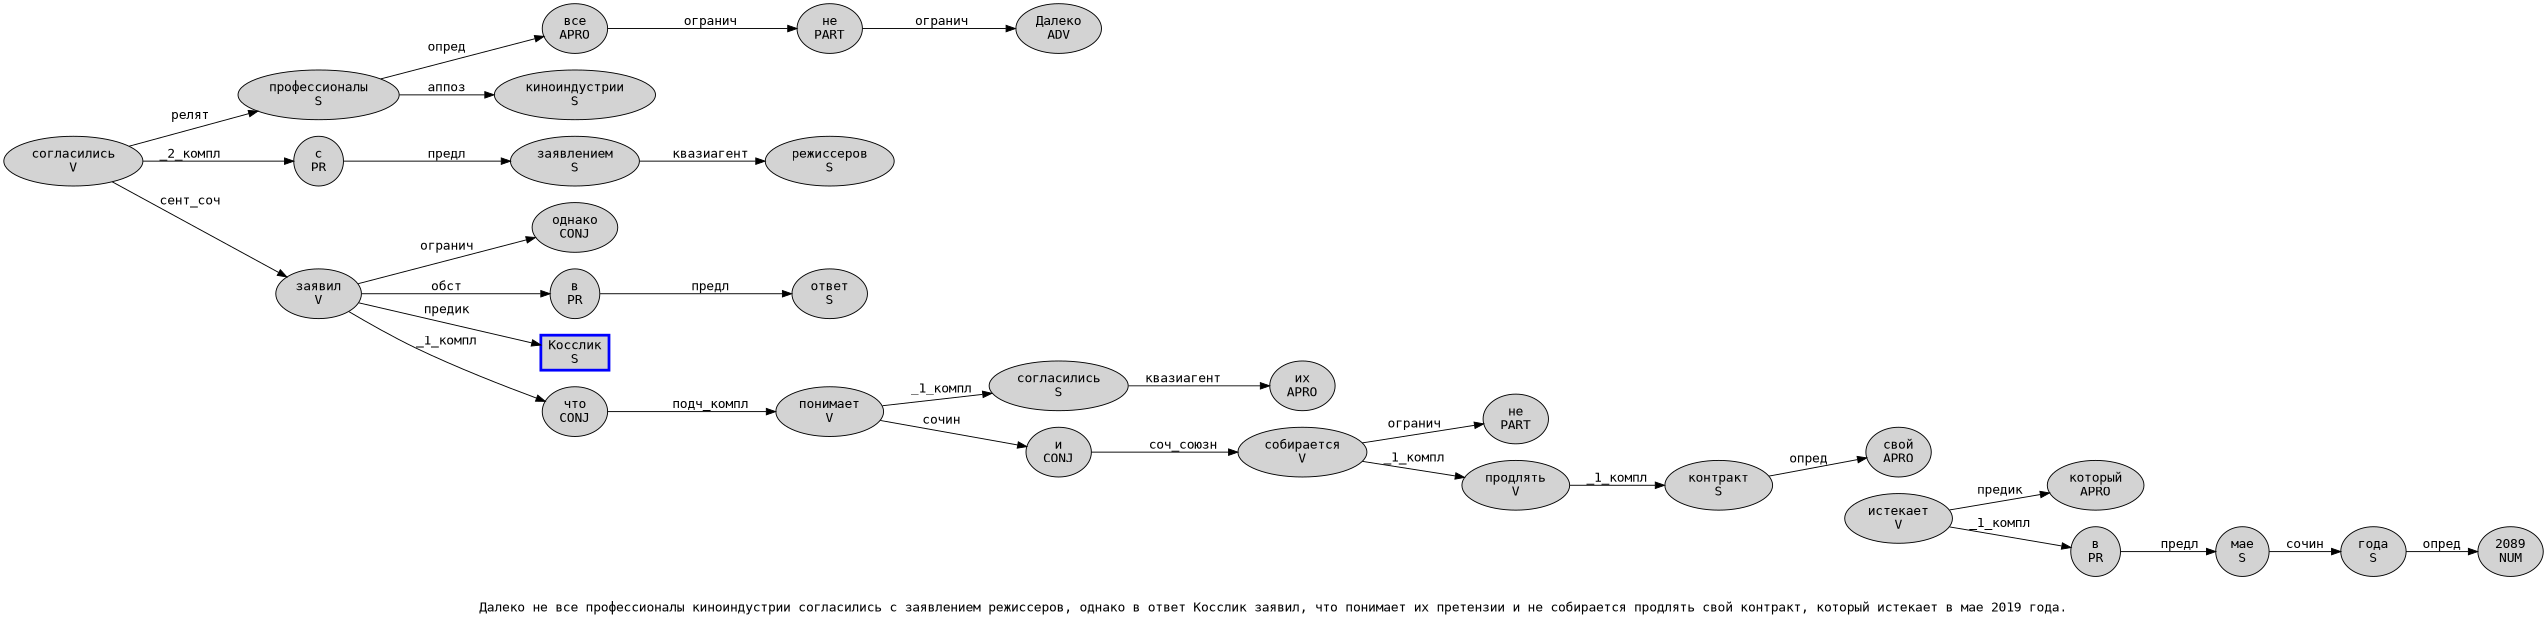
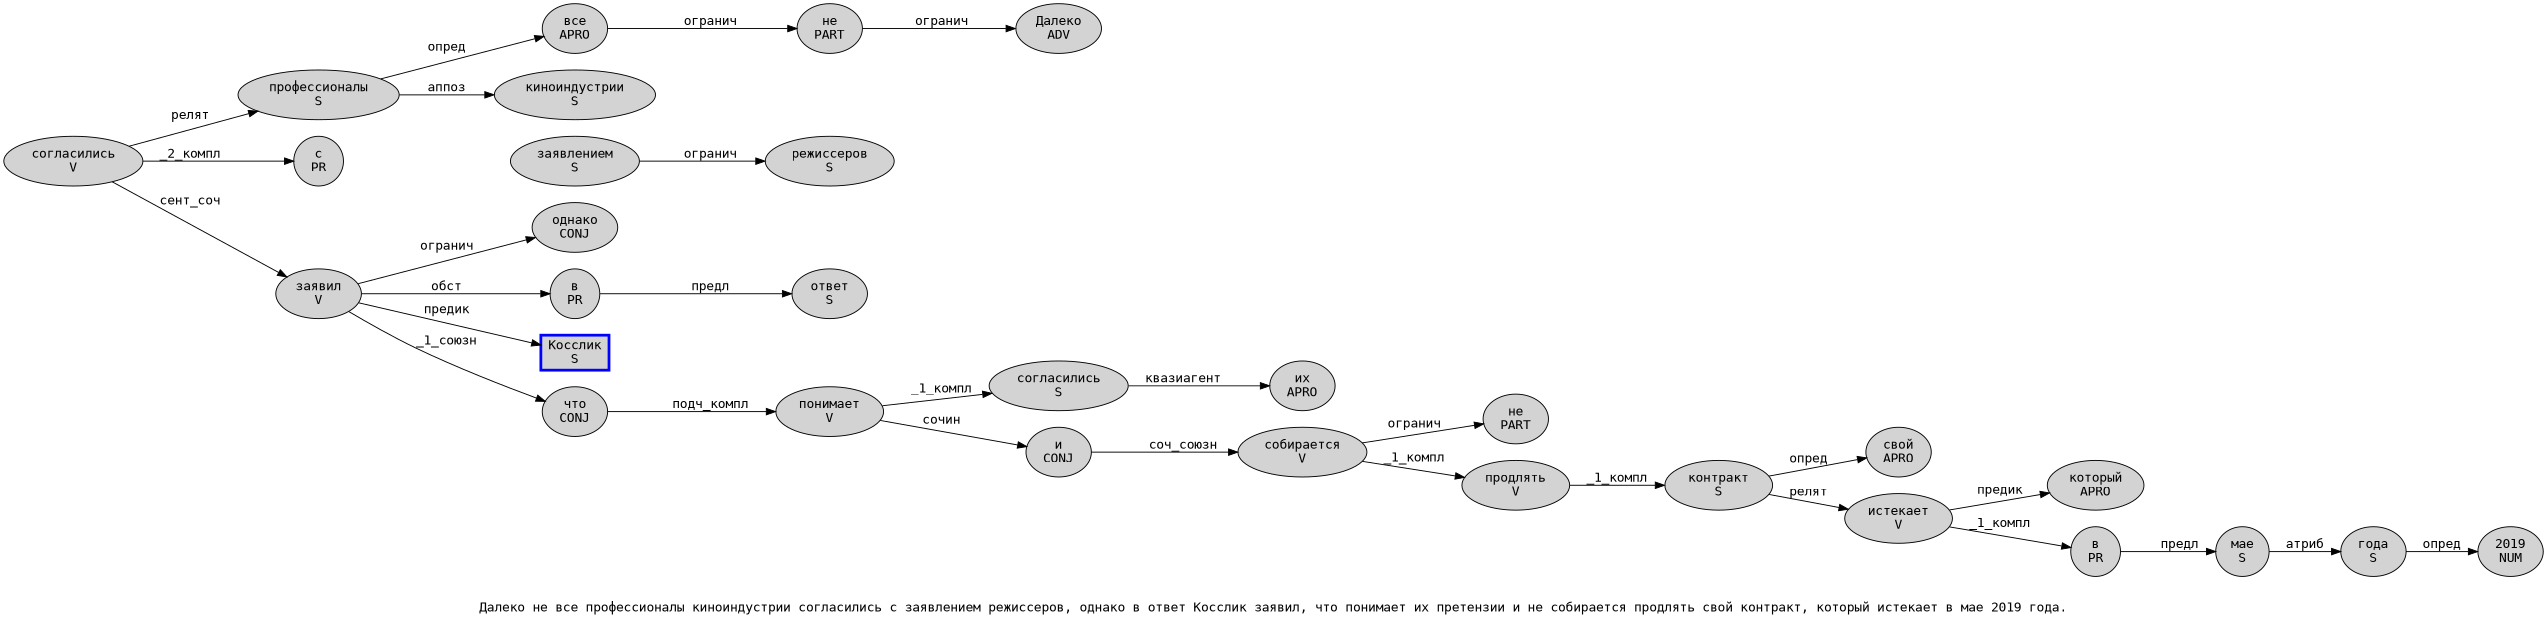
edge "заявлением S" -> "режиссеров S": label "квазиагент" -> "огранич"
edge "с PR" -> "заявлением S": removed, label "предл"
edge "заявил V" -> "что CONJ": label "_1_компл" -> "_1_союзн"
edge "контракт S" -> "истекает V": added, label "релят"
edge "мае S" -> "года S": label "сочин" -> "атриб"
node "2089 NUM": label "2089 NUM" -> "2019 NUM"
